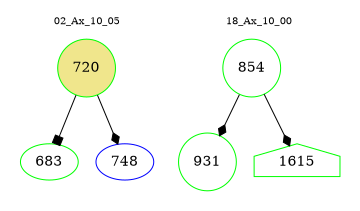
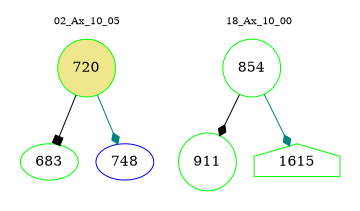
edge "720" -> "748": color black -> teal
edge "854" -> "1615": color black -> teal
node "931": label "931" -> "911"
